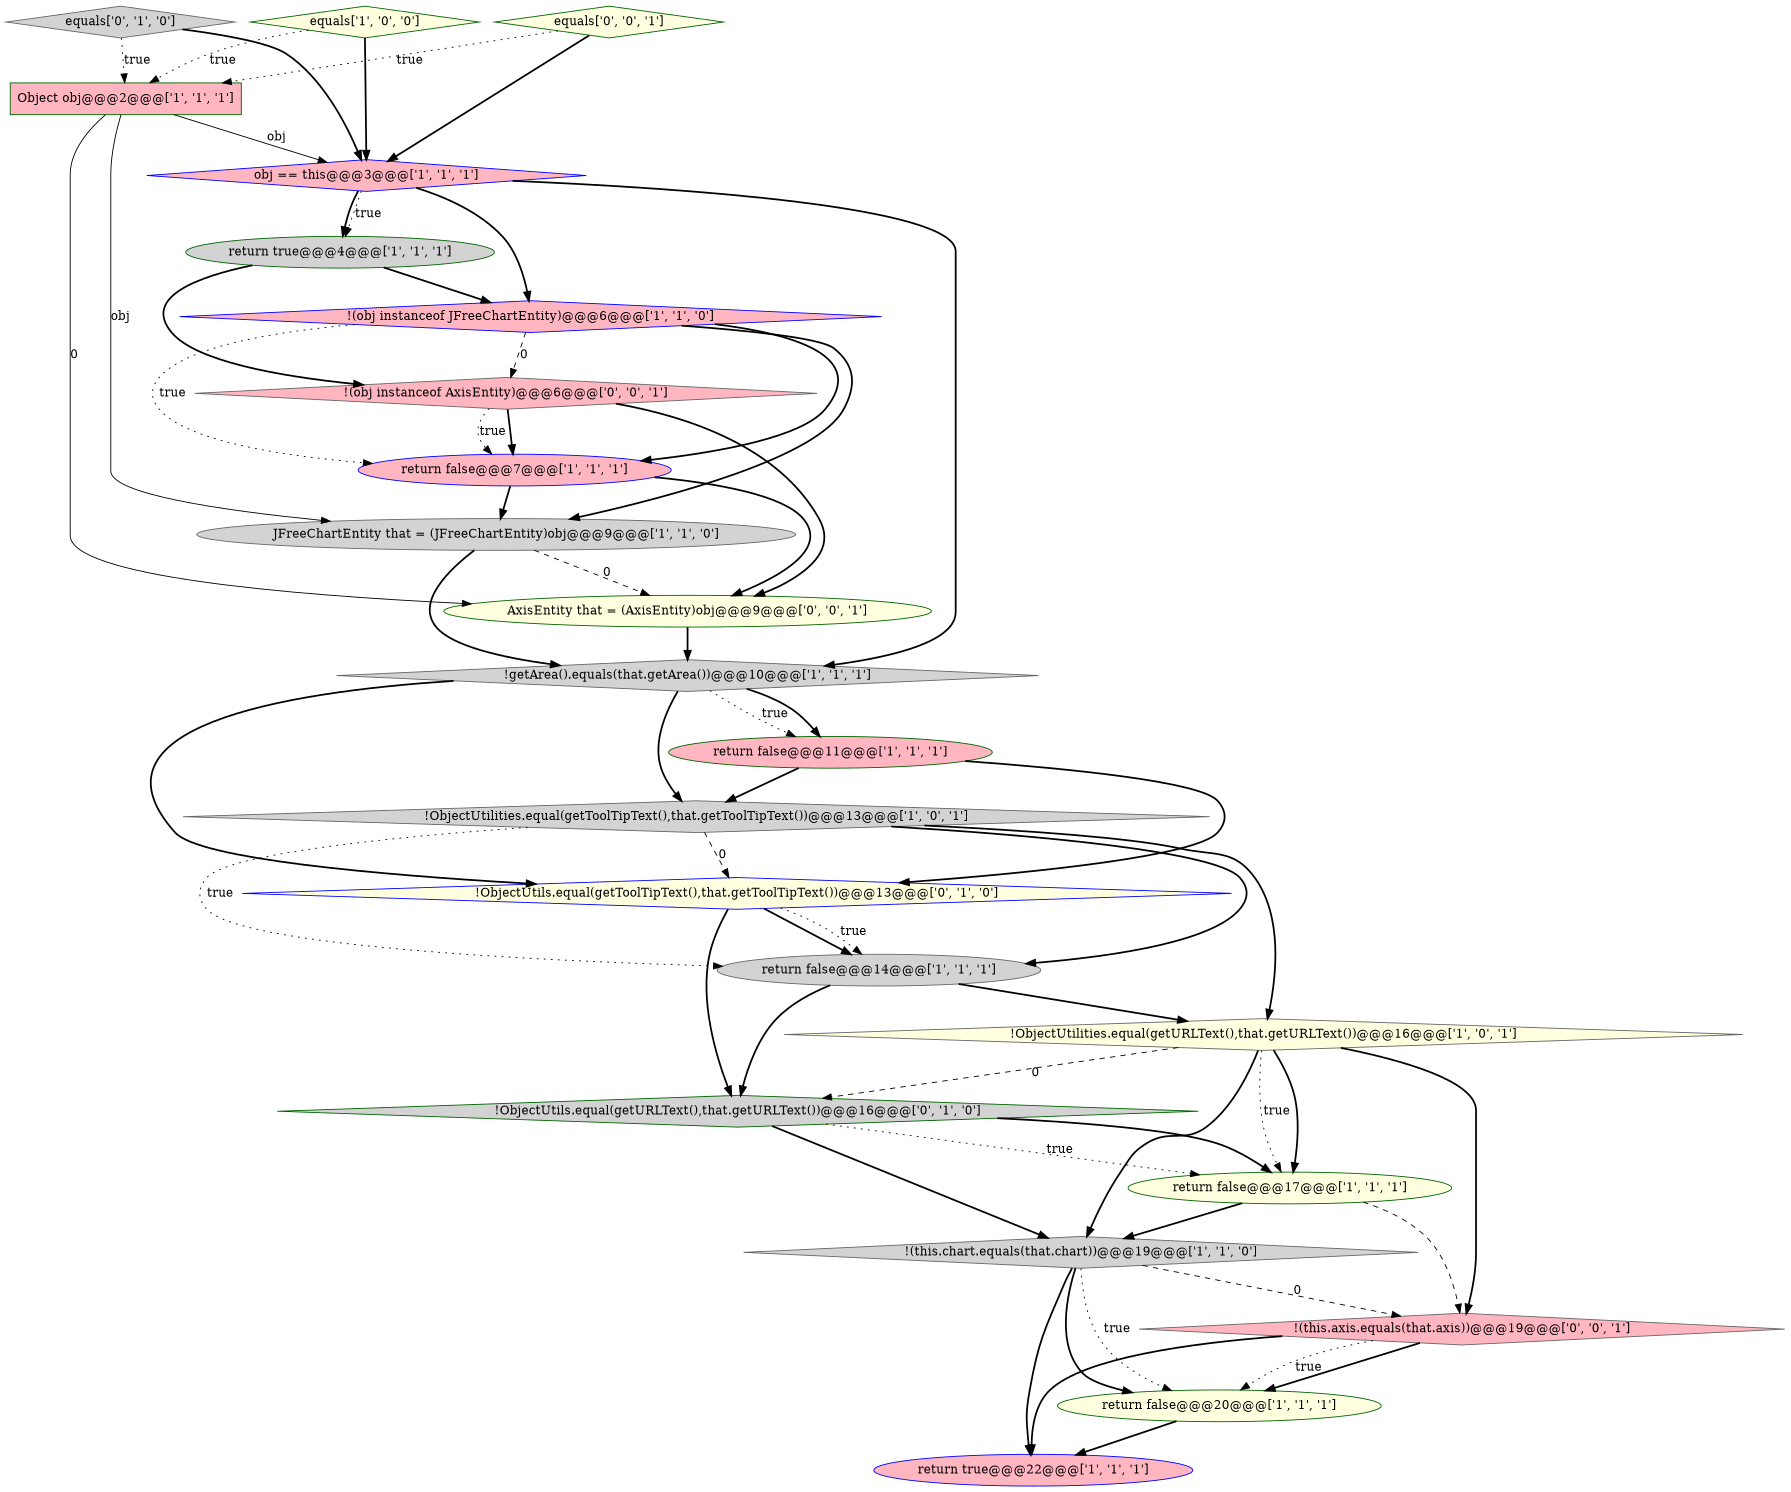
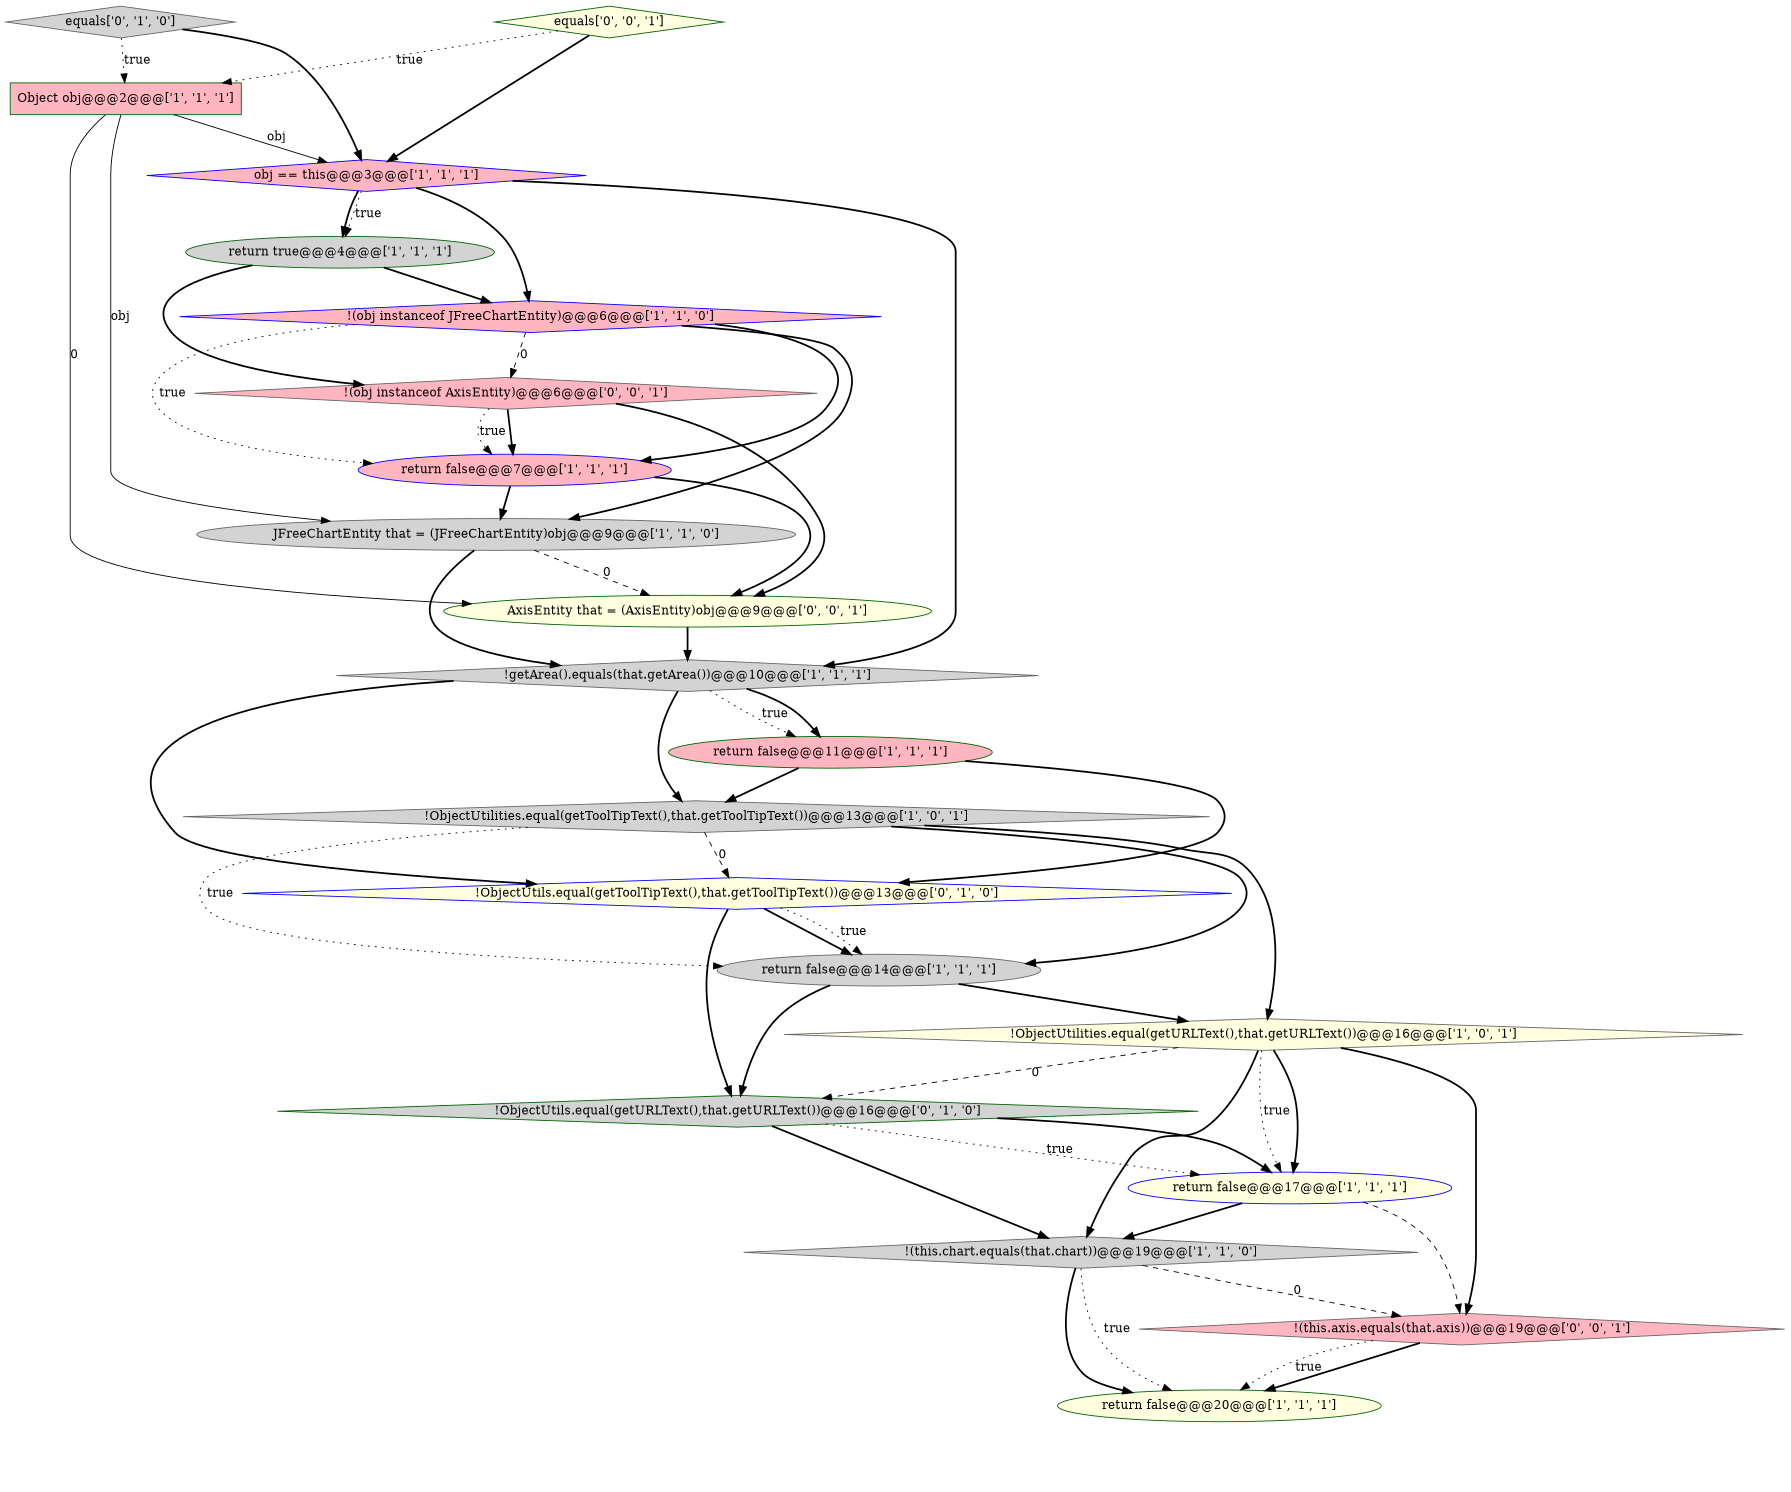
node "equals['1', '0', '0']": removed
node "return false@@@17@@@['1', '1', '1']": color darkgreen -> blue
node "return true@@@22@@@['1', '1', '1']": removed
